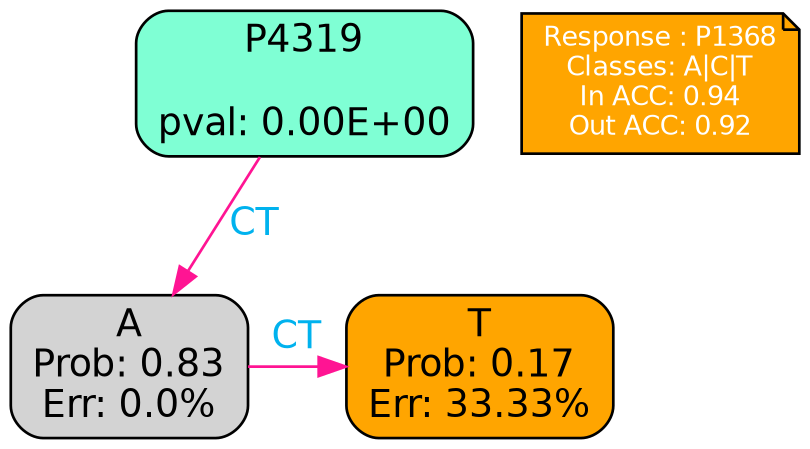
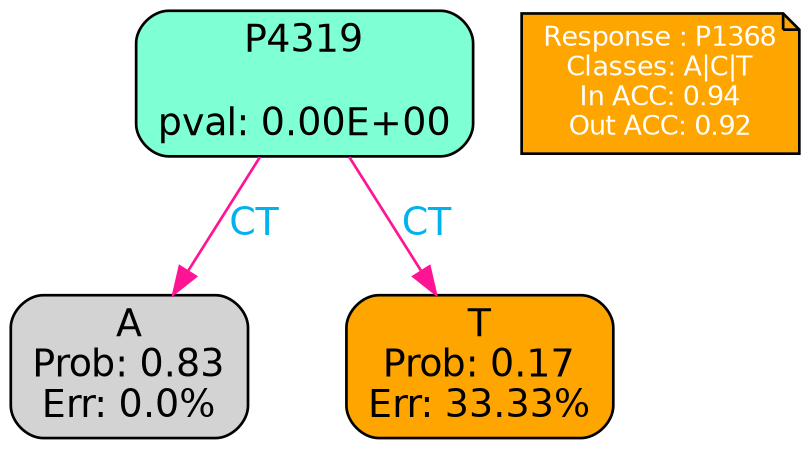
edge "A Prob: 0.83 Err: 0.0%" -> "T Prob: 0.17 Err: 33.33%": now "P4319 pval: 0.00E+00" -> "T Prob: 0.17 Err: 33.33%"
